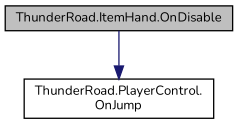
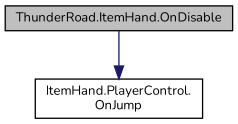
node "ThunderRoad.PlayerControl. OnJump": label "ThunderRoad.PlayerControl. OnJump" -> "ItemHand.PlayerControl. OnJump"
